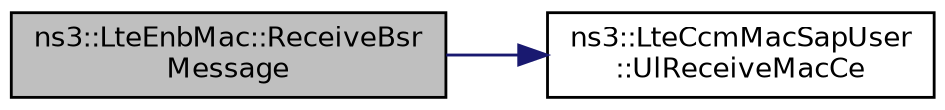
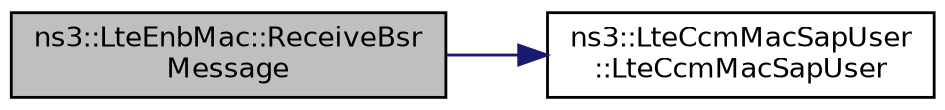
node "ns3::LteCcmMacSapUser ::UlReceiveMacCe": label "ns3::LteCcmMacSapUser ::UlReceiveMacCe" -> "ns3::LteCcmMacSapUser ::LteCcmMacSapUser"
